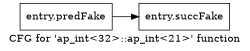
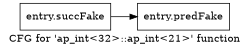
edge "entry.predFake" -> "entry.succFake": reversed
